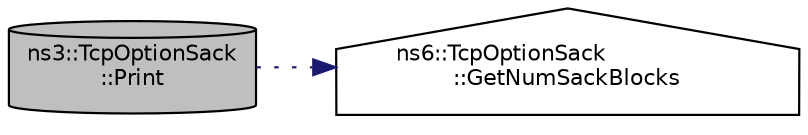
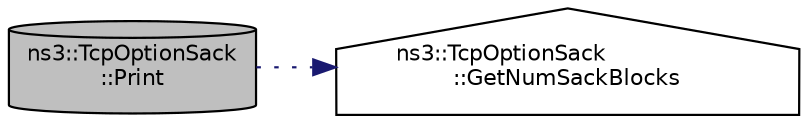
node "ns6::TcpOptionSack ::GetNumSackBlocks": label "ns6::TcpOptionSack ::GetNumSackBlocks" -> "ns3::TcpOptionSack ::GetNumSackBlocks"
